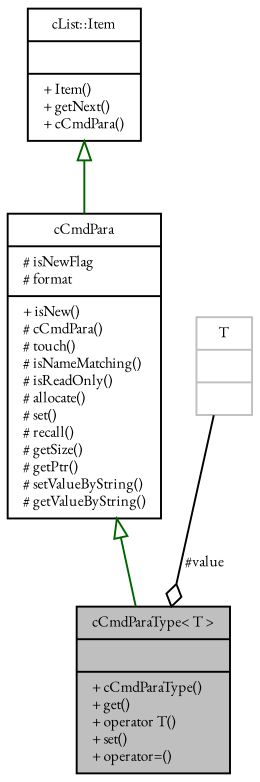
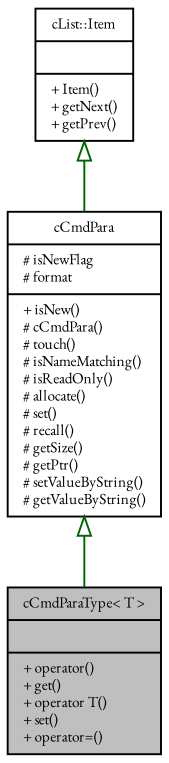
node "cList::Item": text "+ cCmdPara()" -> "+ getPrev()"
node "T": removed
node "cCmdParaType< T >": text "+ cCmdParaType()" -> "+ operator()"
